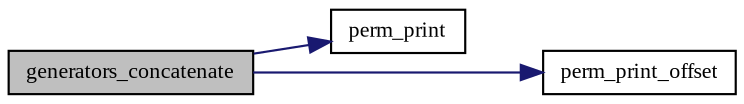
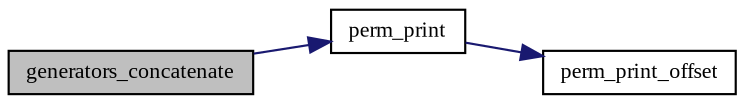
edge "generators_concatenate" -> "perm_print_offset": now "perm_print" -> "perm_print_offset"
